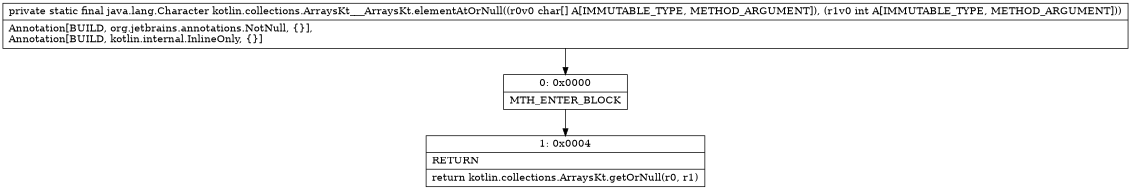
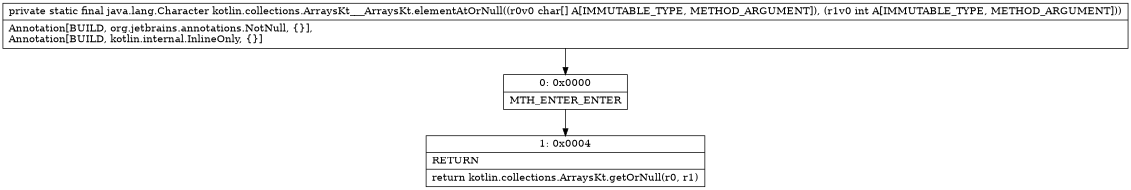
node "0: 0x0000": text "MTH_ENTER_BLOCK" -> "MTH_ENTER_ENTER"
